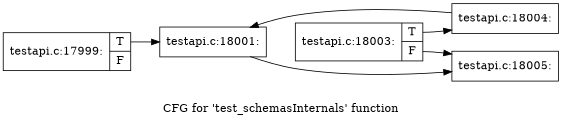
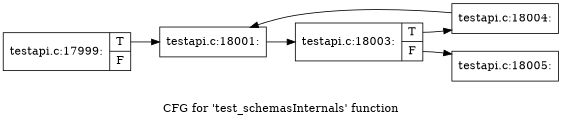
edge "testapi.c:18001:" -> "testapi.c:18005:": now "testapi.c:18001:" -> "testapi.c:18003:"
